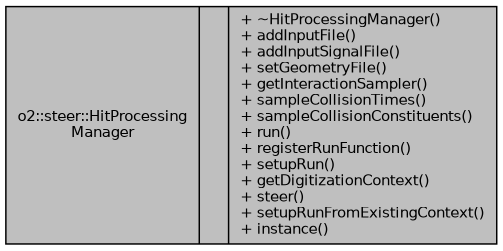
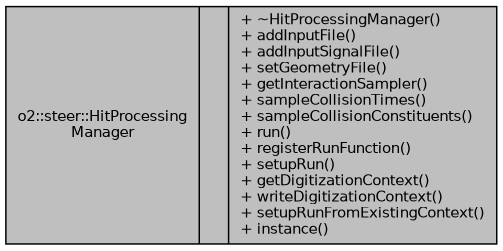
node "o2::steer::HitProcessing": text "+ steer()" -> "+ writeDigitizationContext()"
